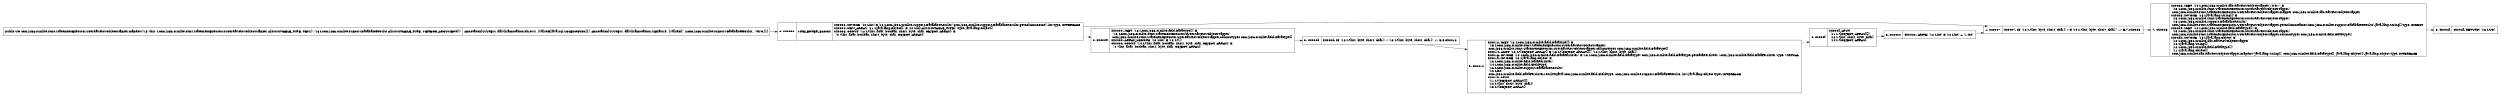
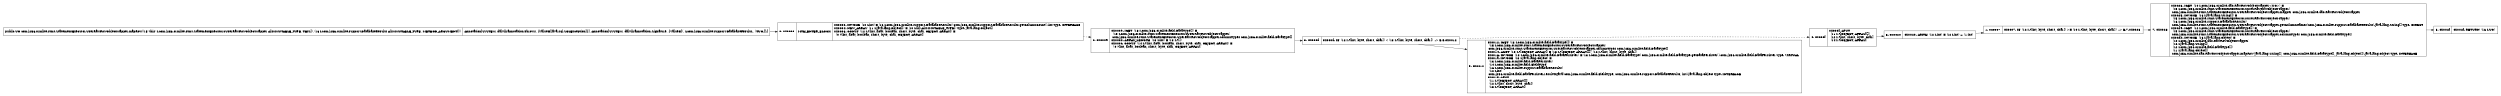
edge "0: 0x0000" -> "1: 0x0007": removed
edge "5: 0x0012" -> "4: 0x000f": now "3: 0x000d" -> "4: 0x000f"
